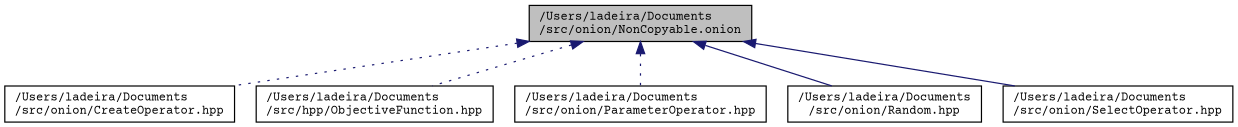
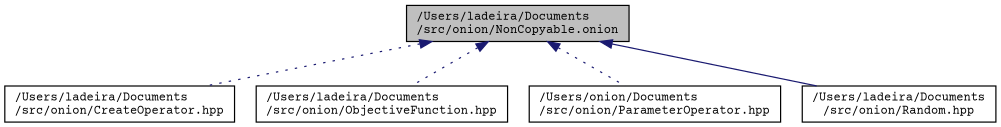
node "/Users/ladeira/Documents /src/hpp/ObjectiveFunction.hpp": label "/Users/ladeira/Documents /src/hpp/ObjectiveFunction.hpp" -> "/Users/ladeira/Documents /src/onion/ObjectiveFunction.hpp"
node "/Users/ladeira/Documents /src/onion/ParameterOperator.hpp": label "/Users/ladeira/Documents /src/onion/ParameterOperator.hpp" -> "/Users/onion/Documents /src/onion/ParameterOperator.hpp"
node "/Users/ladeira/Documents /src/onion/SelectOperator.hpp": removed
